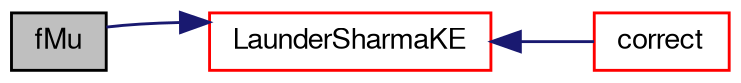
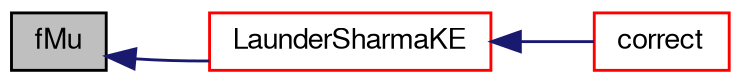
edge "fMu" -> "LaunderSharmaKE": reversed
